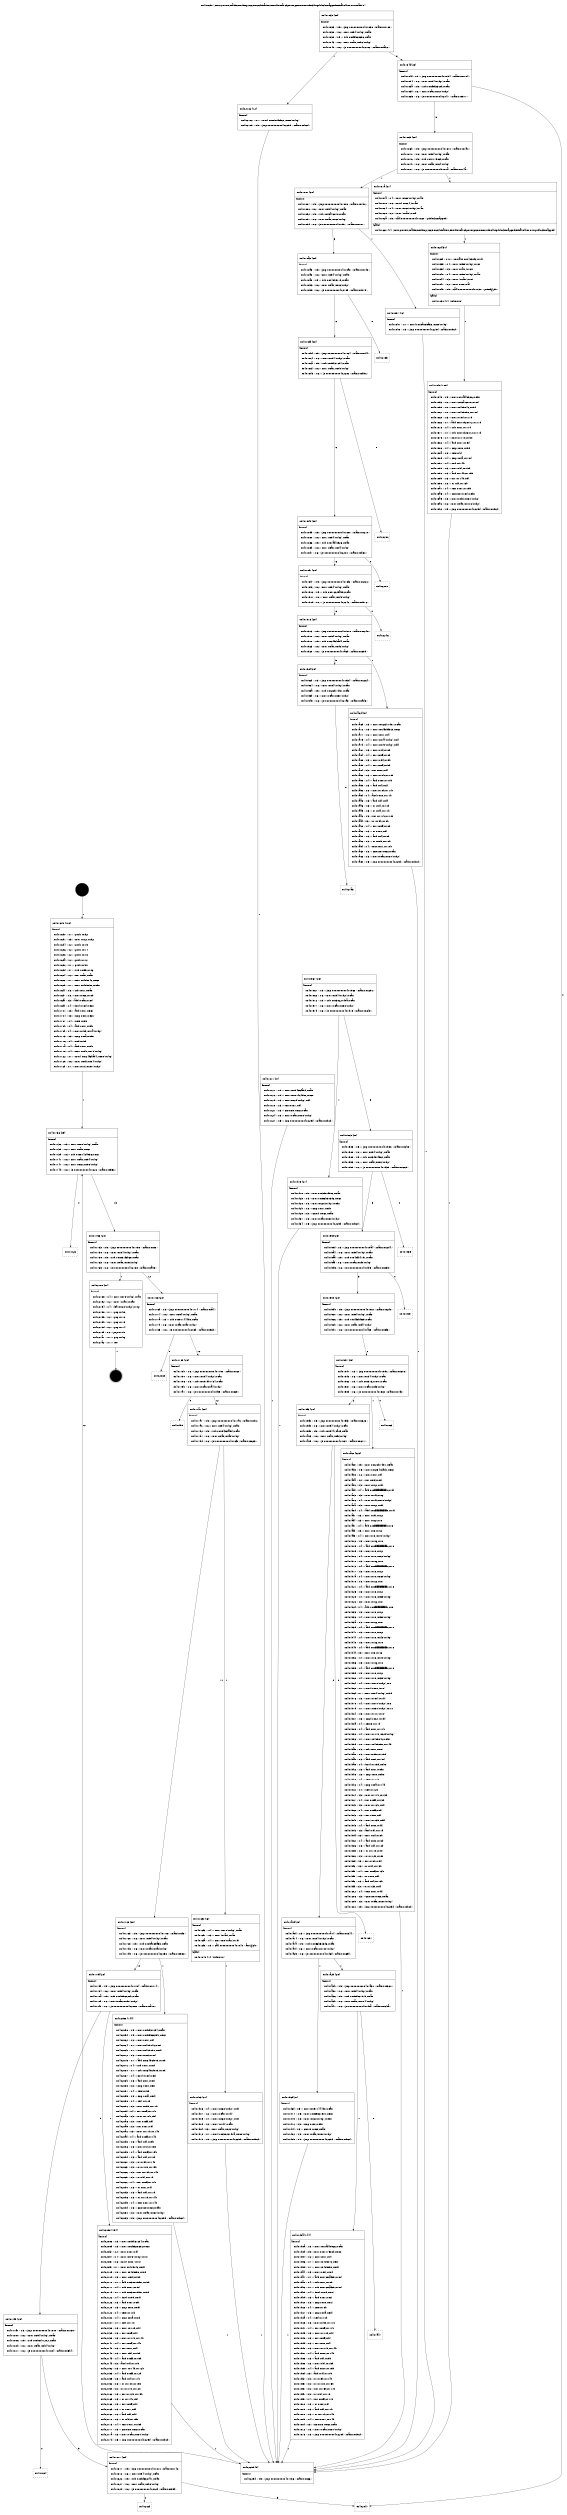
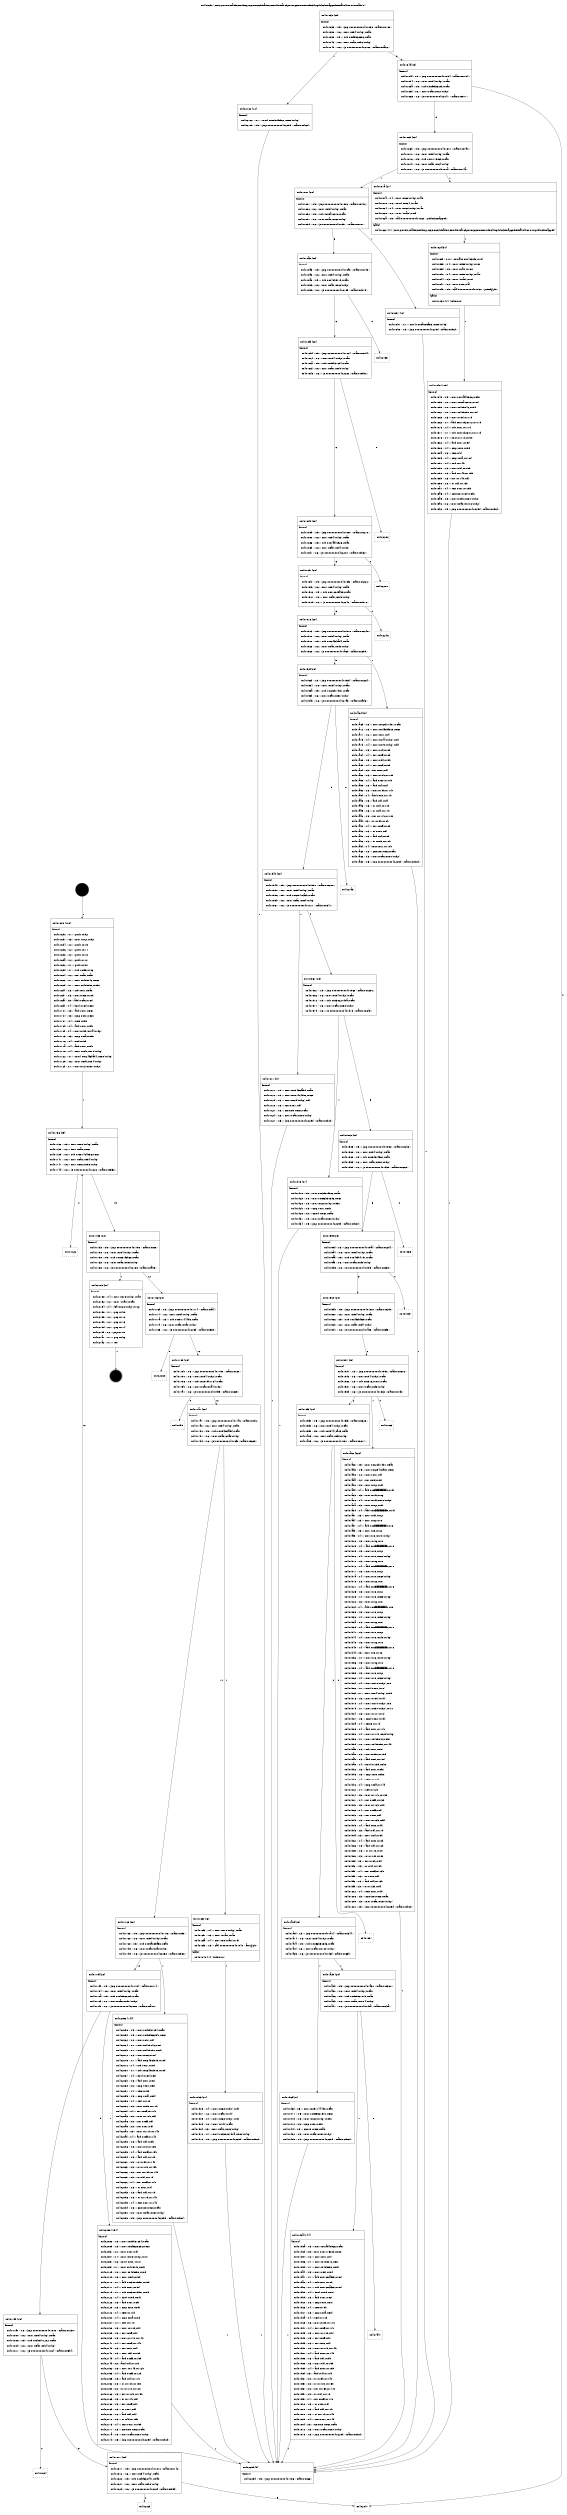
node "0x40194b [28]": added
